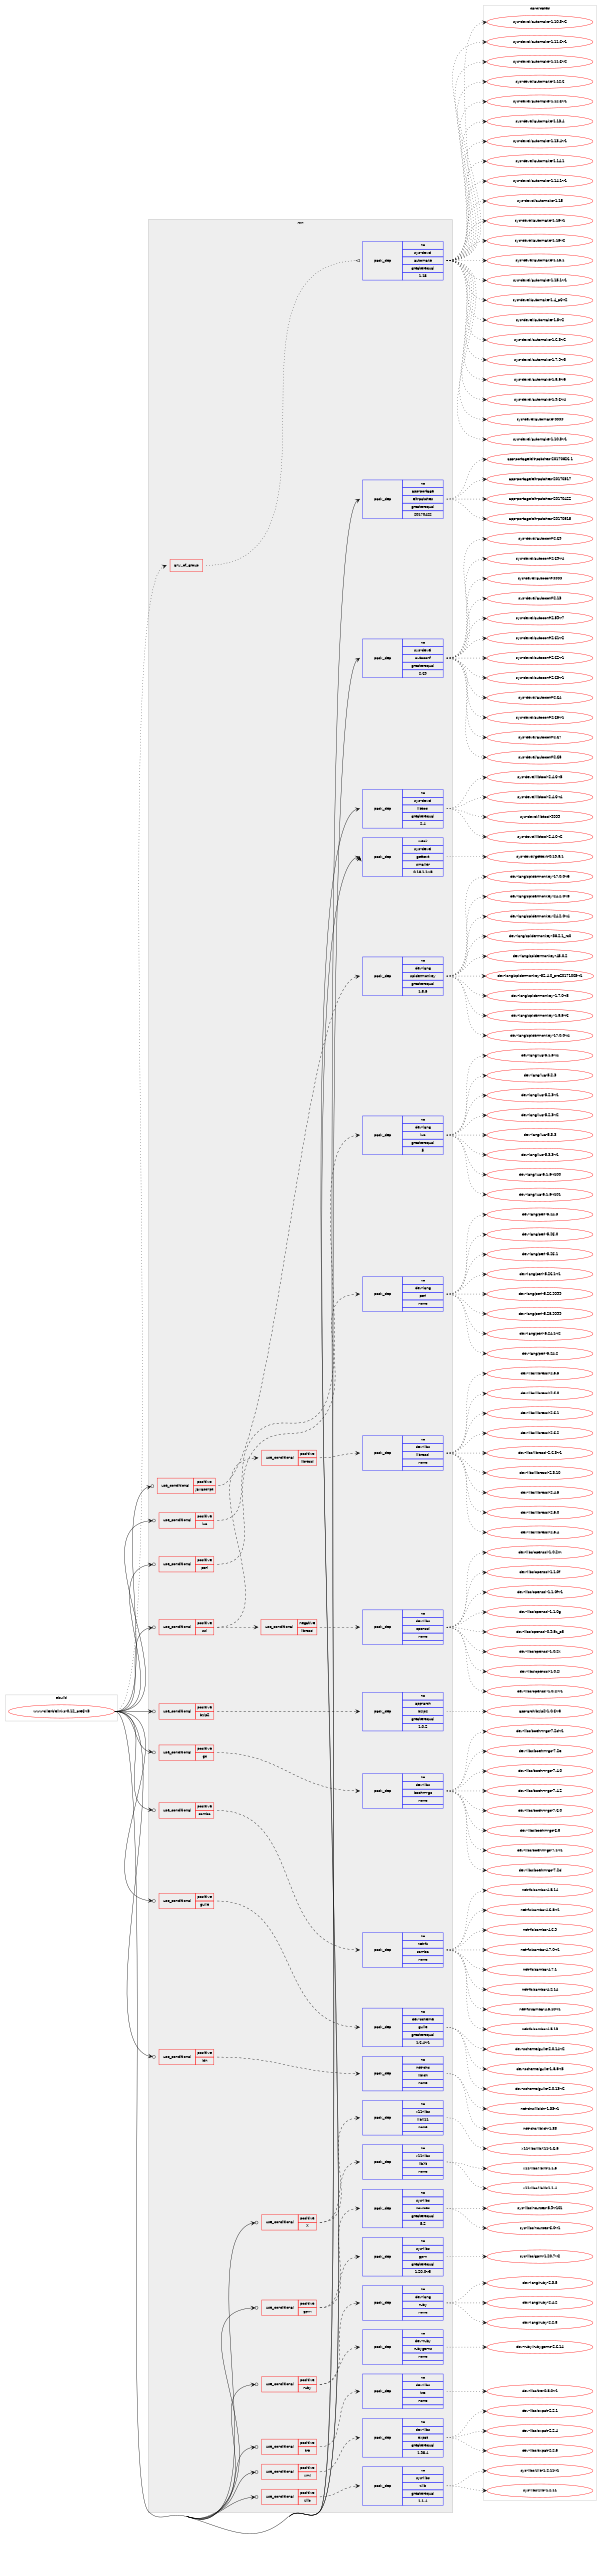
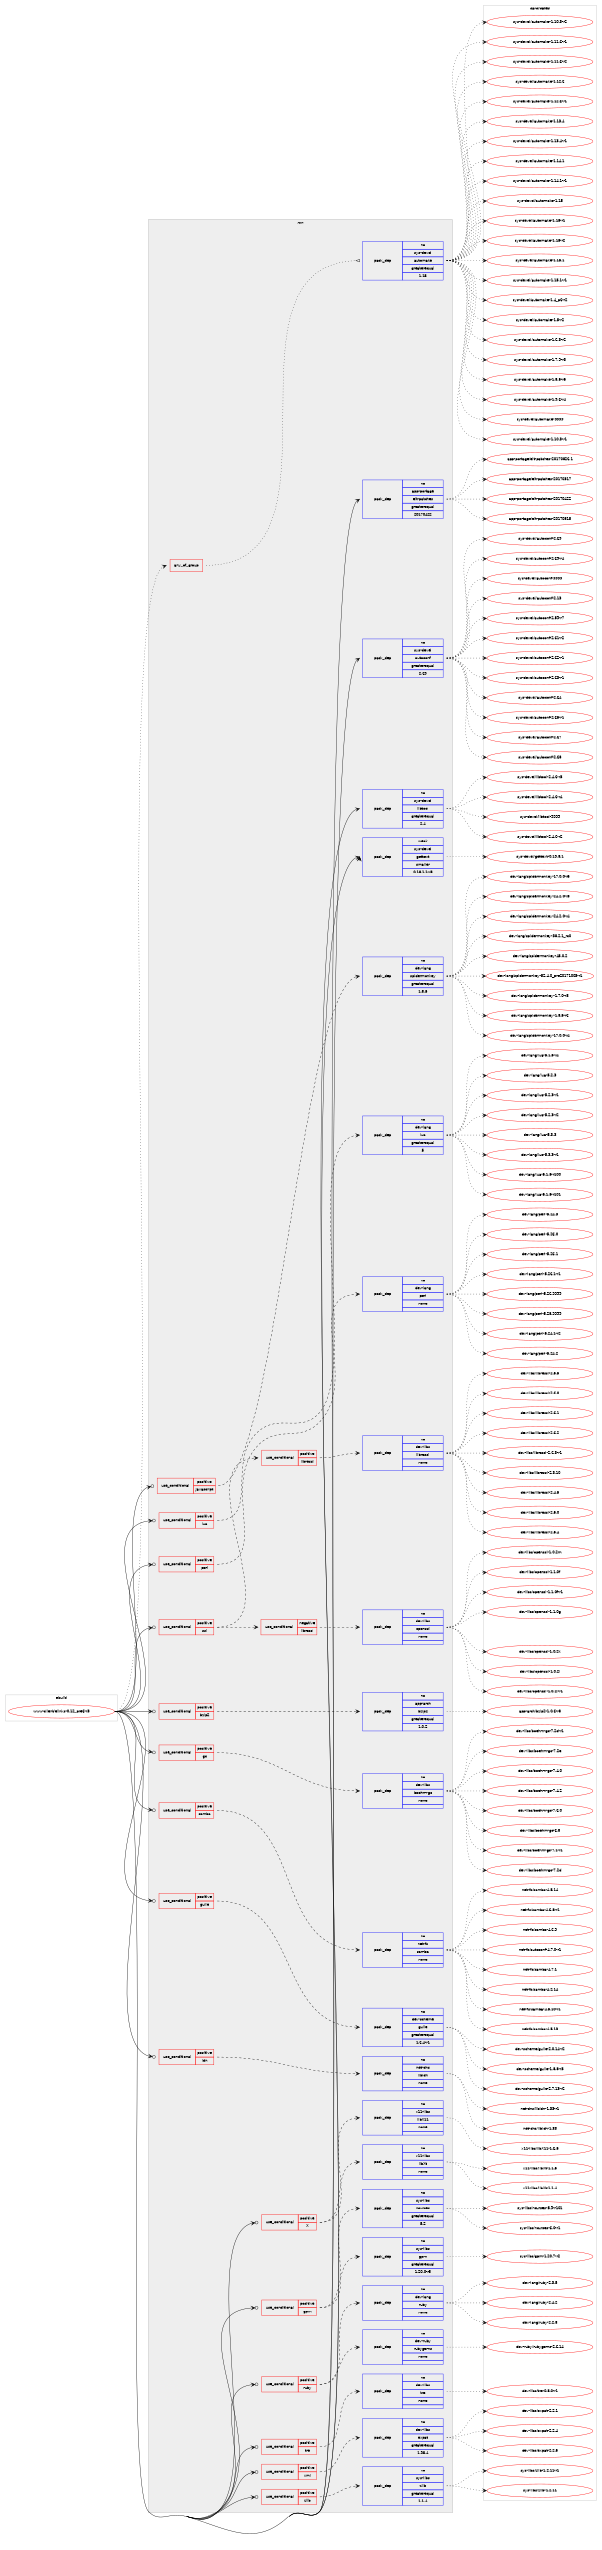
node "dev-libs/openssl-0.9.8z_p8": removed
node "net-fs/samba-4.7.0-r1": label "net-fs/samba-4.7.0-r1" -> "net-fs/autoconf-4.7.0-r1"
node "dev-scheme/guile-2.0.13-r2": label "dev-scheme/guile-2.0.13-r2" -> "dev-scheme/guile-2.7.13-r2"
